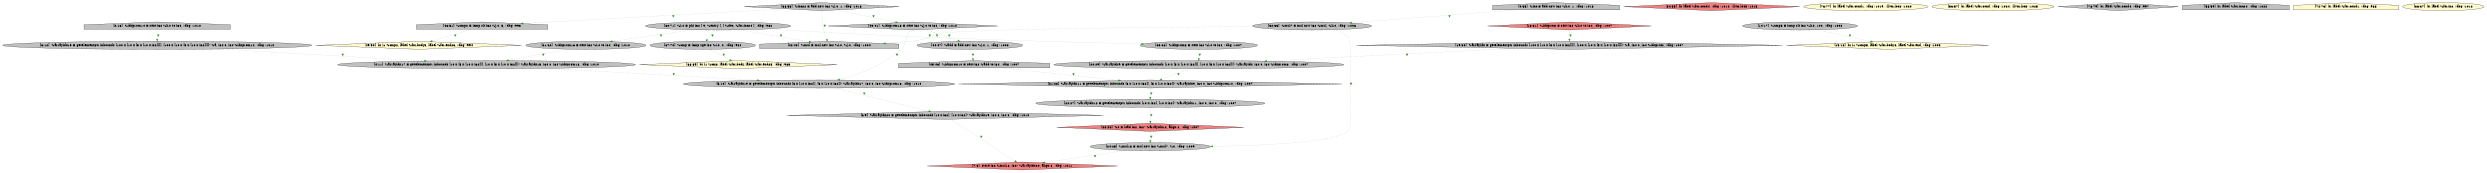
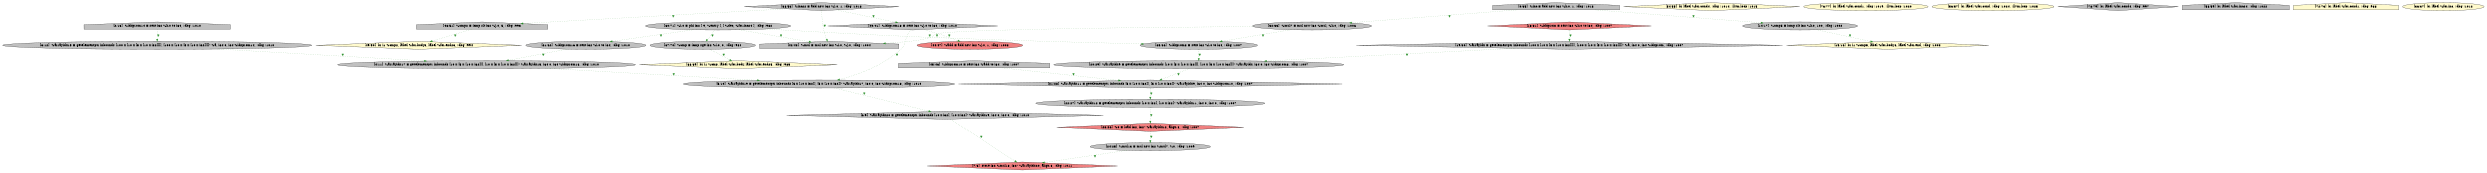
node "[54/55]  br label %for.cond4, !dbg !1014, !llvm.loop !1015": fillcolor lightcoral -> lemonchiffon
edge "[0/35]  %inc = add nsw i32 %k.0, 1, !dbg !1013" -> "[14/17]  %cmp5 = icmp slt i32 %k.0, 100, !dbg !1002": added, label "T"
node "[44/47]  %add = add nsw i32 %j.0, 1, !dbg !1008": fillcolor grey -> lightcoral
edge "[44/47]  %add = add nsw i32 %j.0, 1, !dbg !1008" -> "[45/46]  %idxprom10 = sext i32 %add to i64, !dbg !1007": removed, label "T"
edge "[32/33]  %mul7 = mul nsw i32 %mul, %k.0, !dbg !1006" -> "[24/25]  %mul13 = mul nsw i32 %mul7, %0, !dbg !1009": now "[32/33]  %mul7 = mul nsw i32 %mul, %k.0, !dbg !1006" -> "[65/66]  %idxprom8 = sext i32 %i.0 to i64, !dbg !1007"
